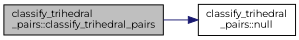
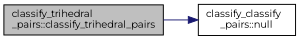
node "classify_trihedral _pairs::null": label "classify_trihedral _pairs::null" -> "classify_classify _pairs::null"
